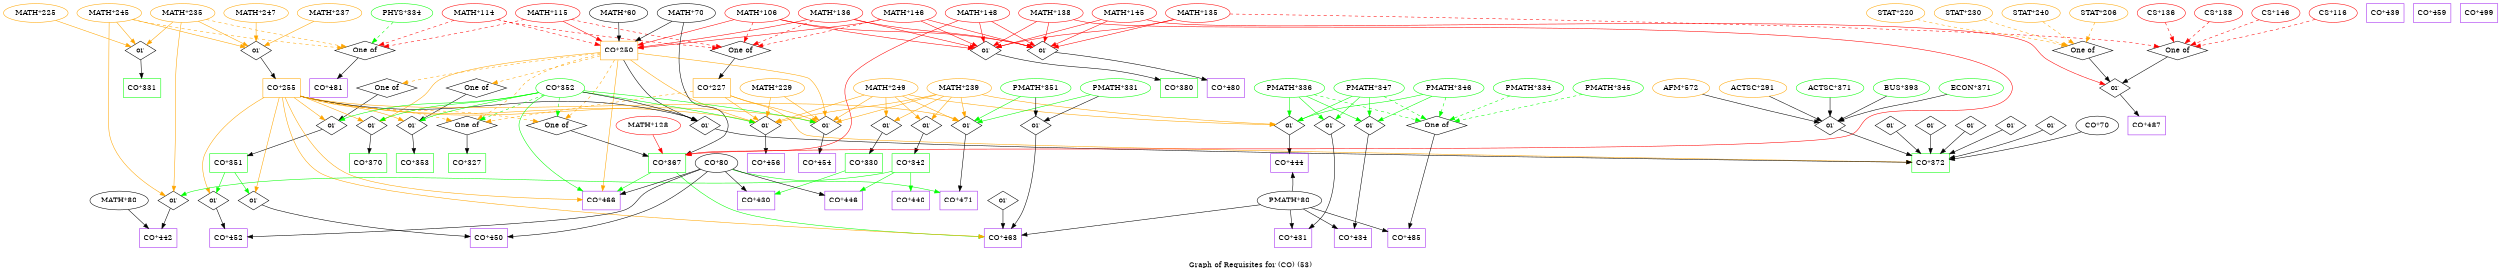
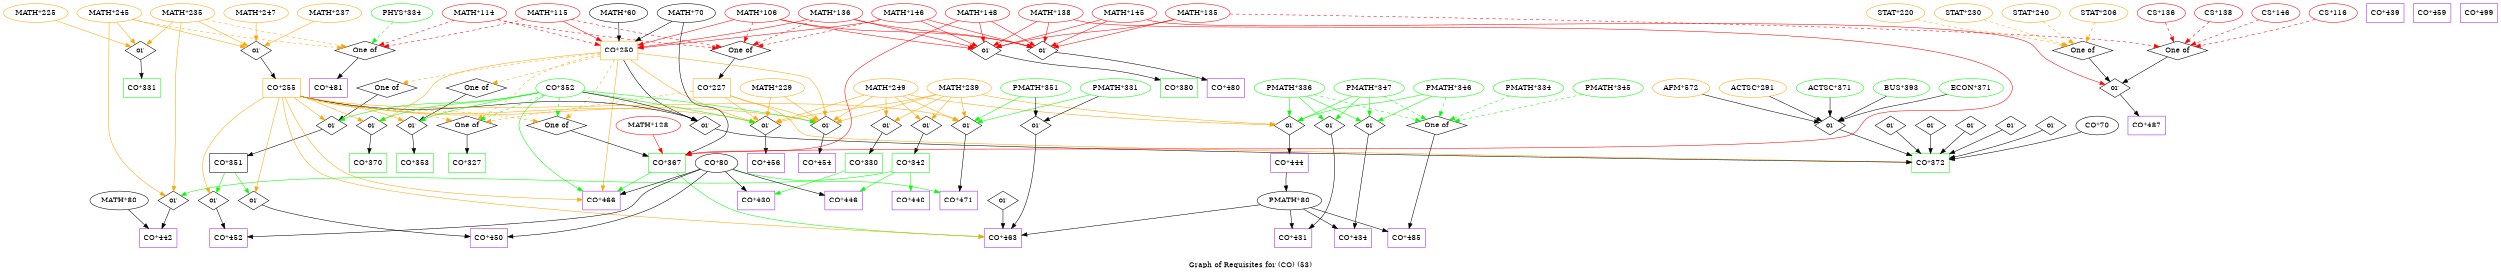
node "CO*351": color green -> black
edge "PMATH*80" -> "CO*444": reversed
